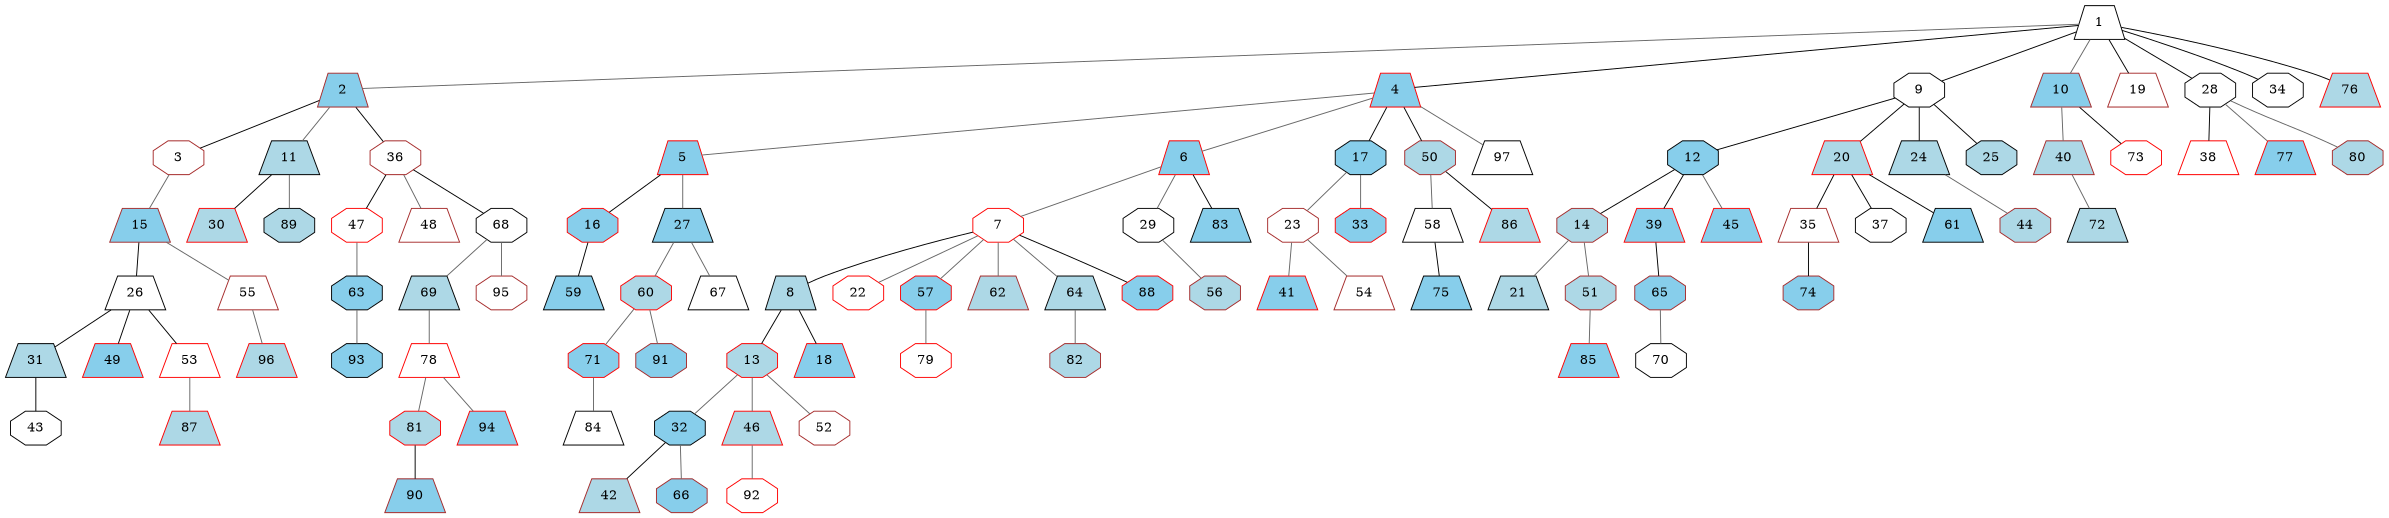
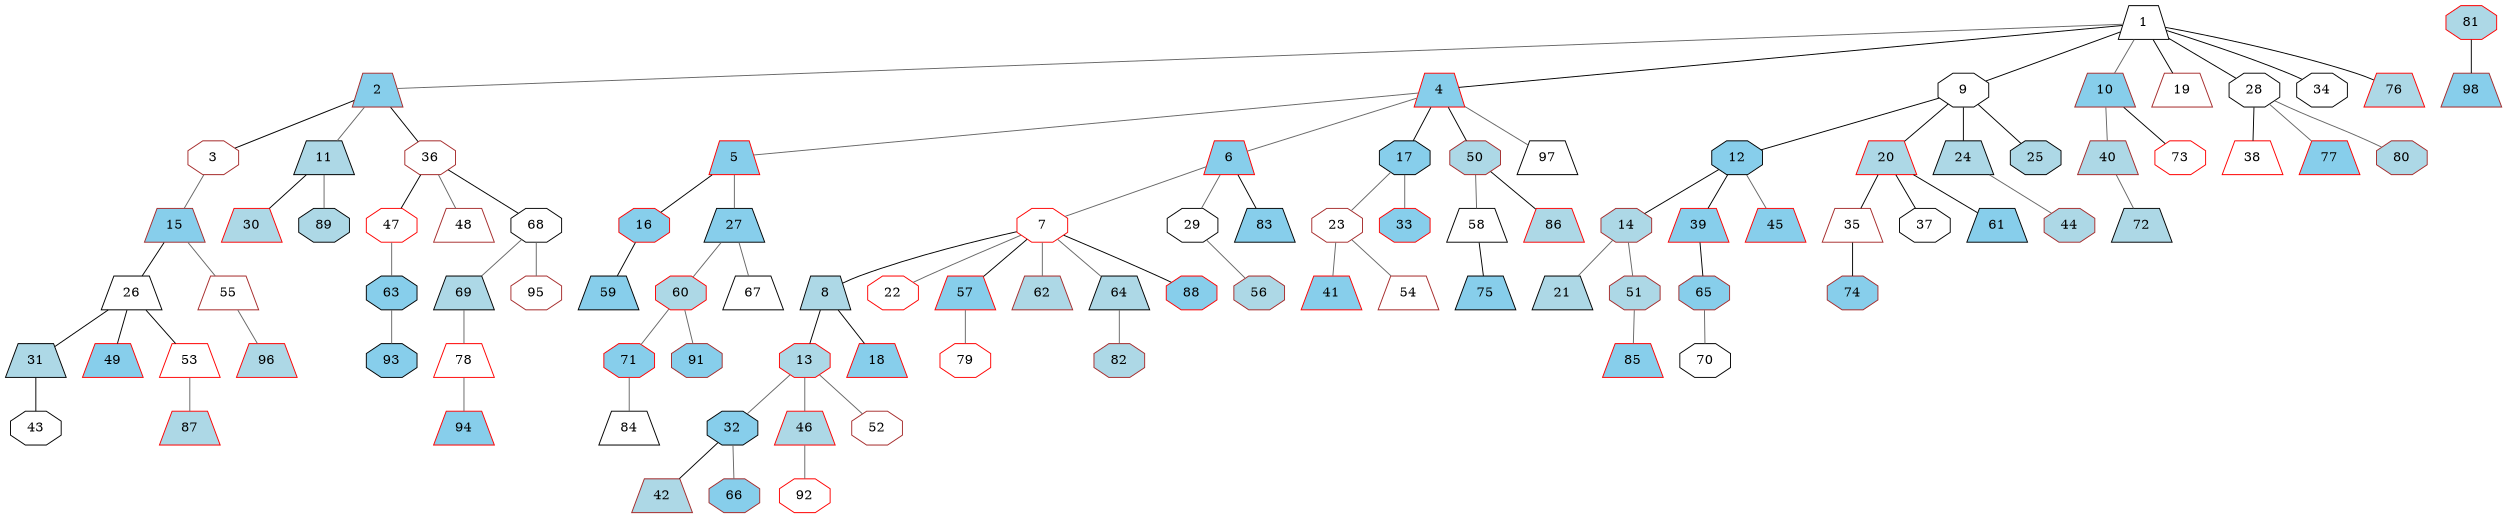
edge "7" -- "57": color gray40 -> black
node "57": shape octagon -> trapezium
edge "78" -- "81": removed
node "90": label "90" -> "98"
